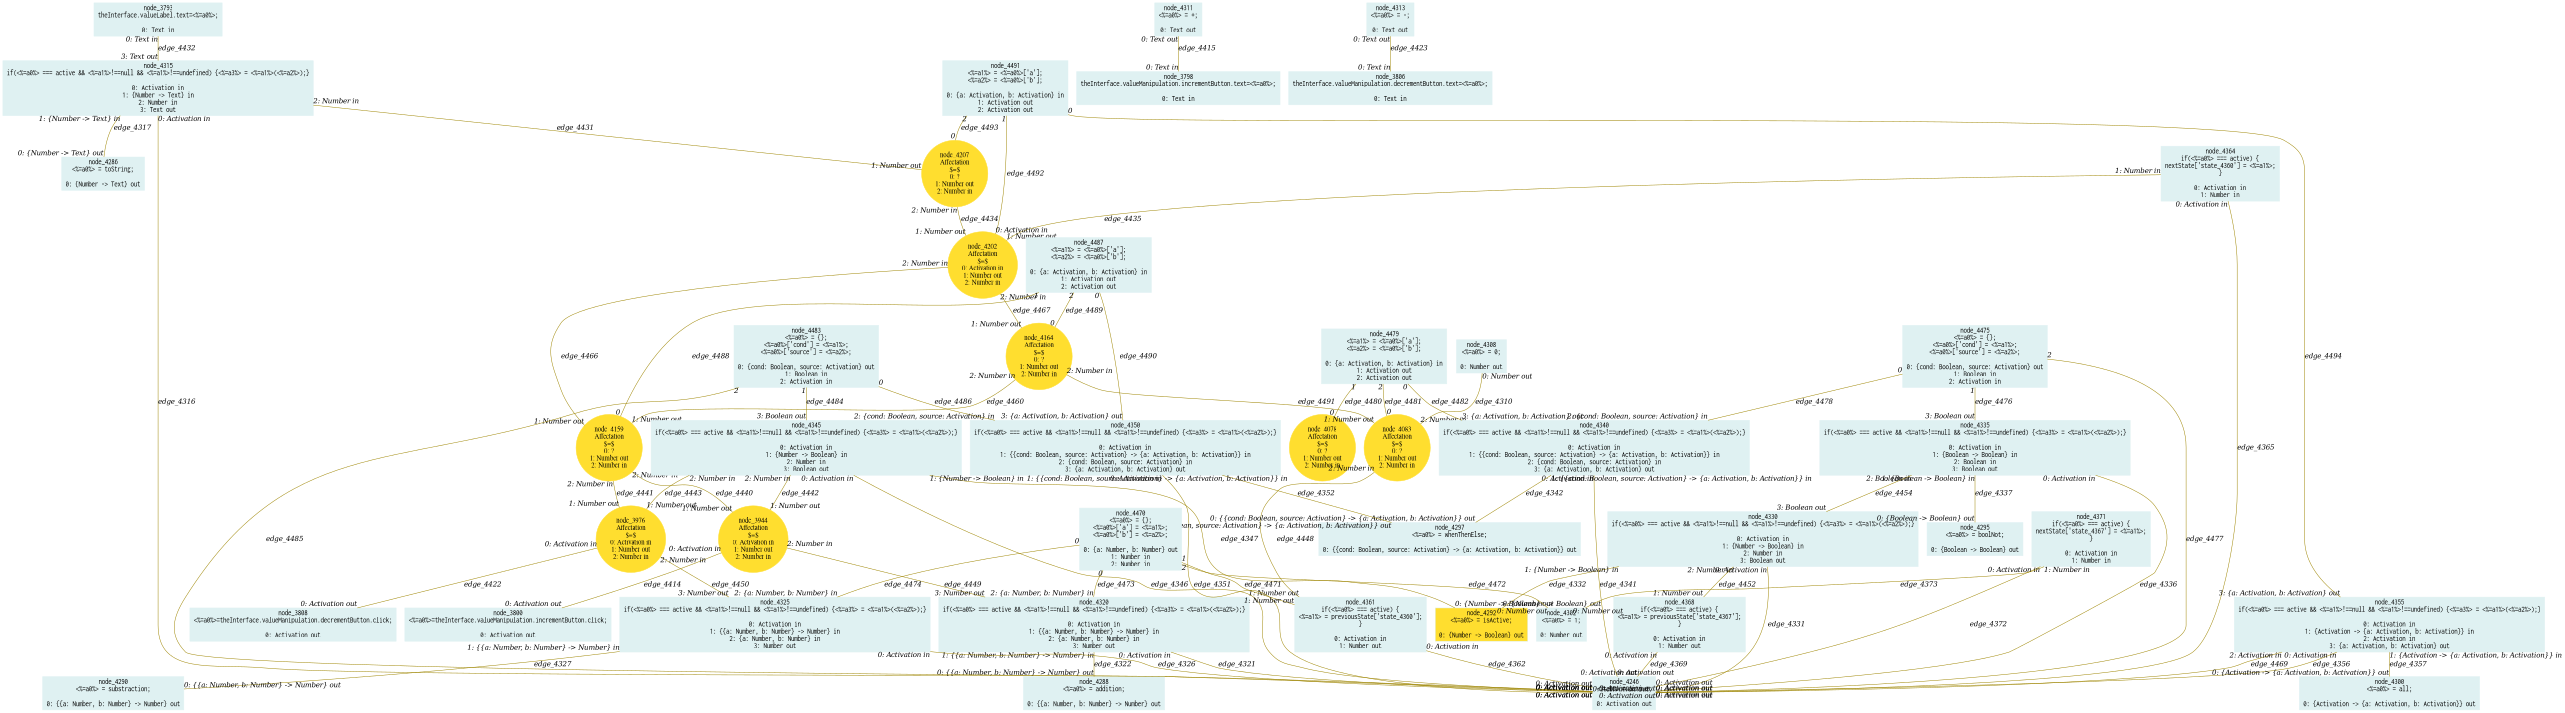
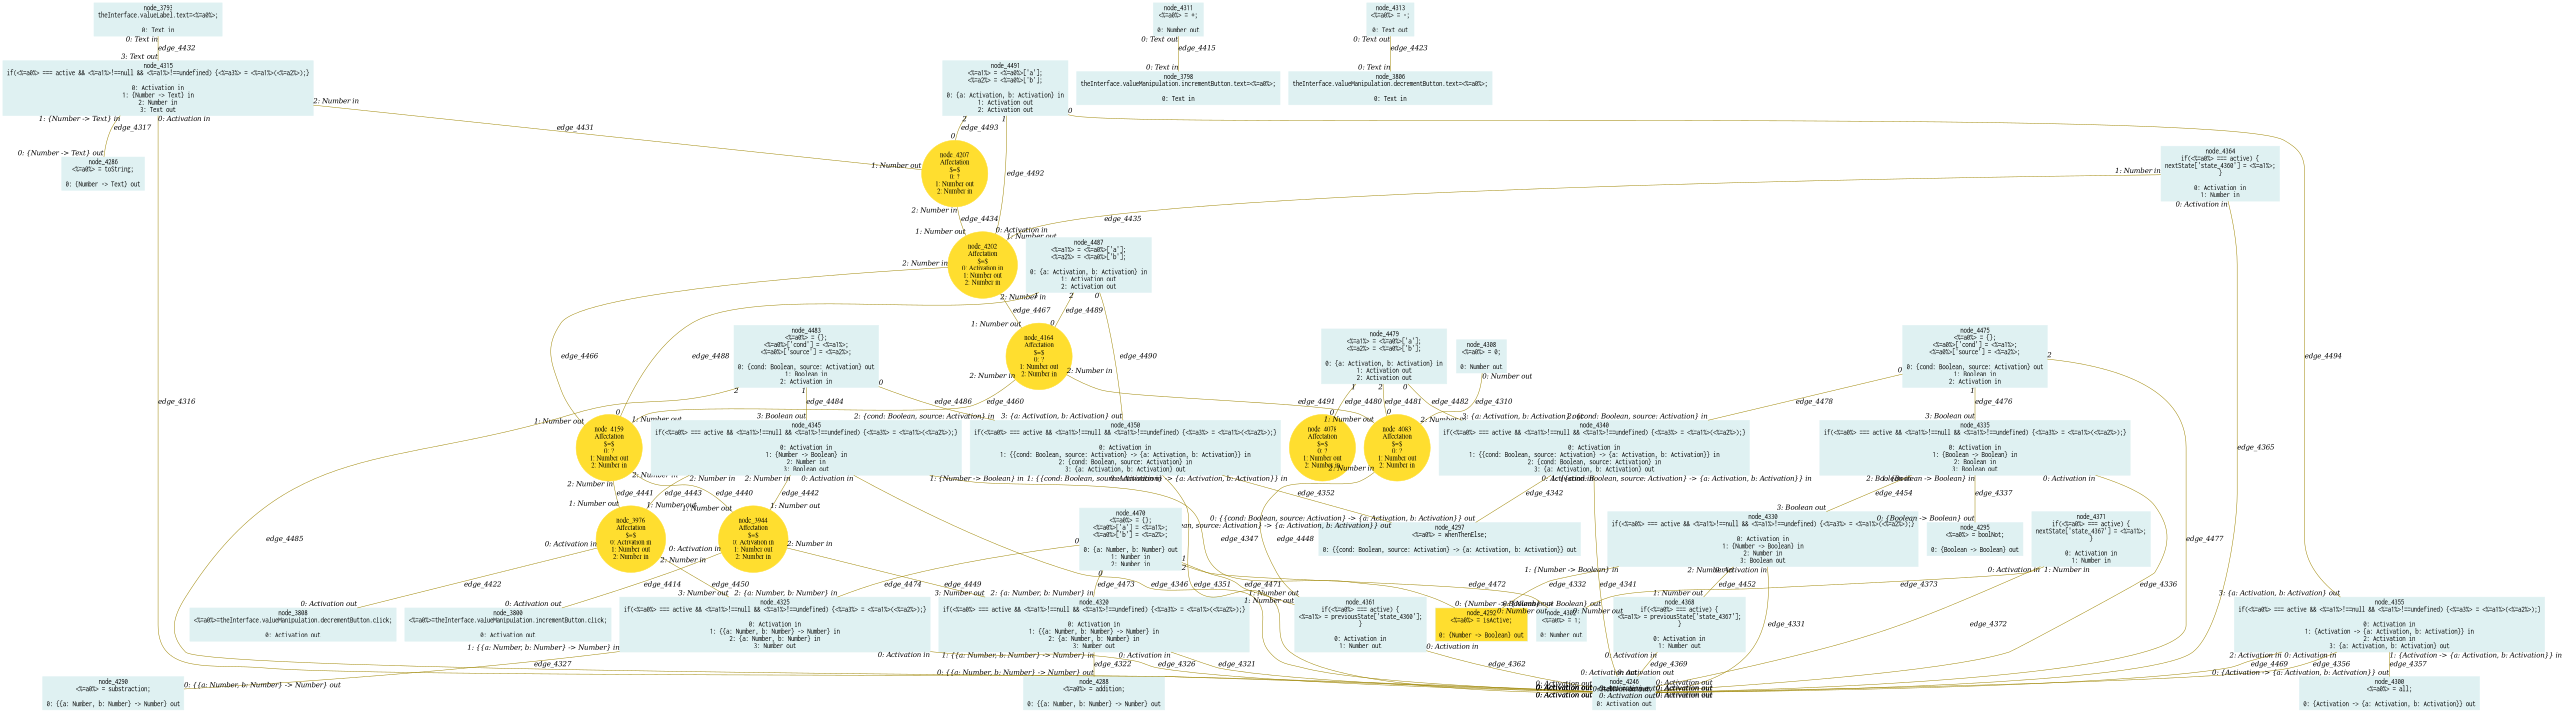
node "node_4311 <%=a0%> = +; 0: Text out": label "node_4311 <%=a0%> = +; 0: Text out" -> "node_4311 <%=a0%> = +; 0: Number out"
